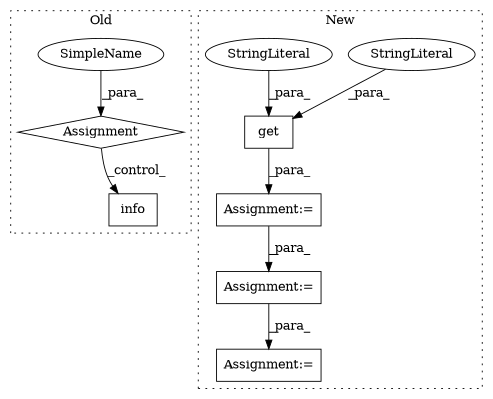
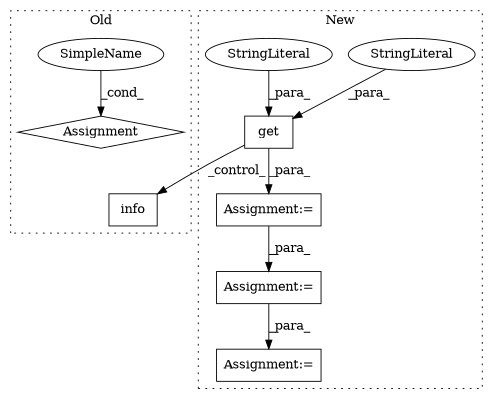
edge "SimpleName" -> "Assignment": label "_para_" -> "_cond_"
edge "Assignment" -> "info": now "get" -> "info"
